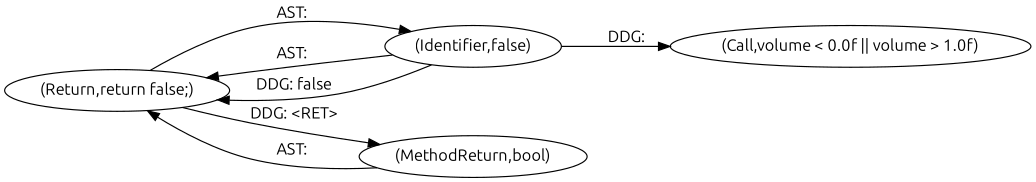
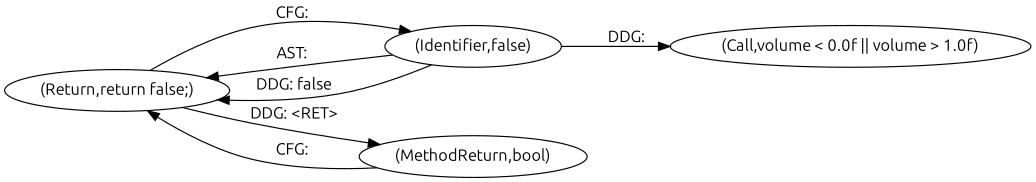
edge "(Return,return false;)" -> "(Identifier,false)": label "AST: " -> "CFG: "
edge "(MethodReturn,bool)" -> "(Return,return false;)": label "AST: " -> "CFG: "
